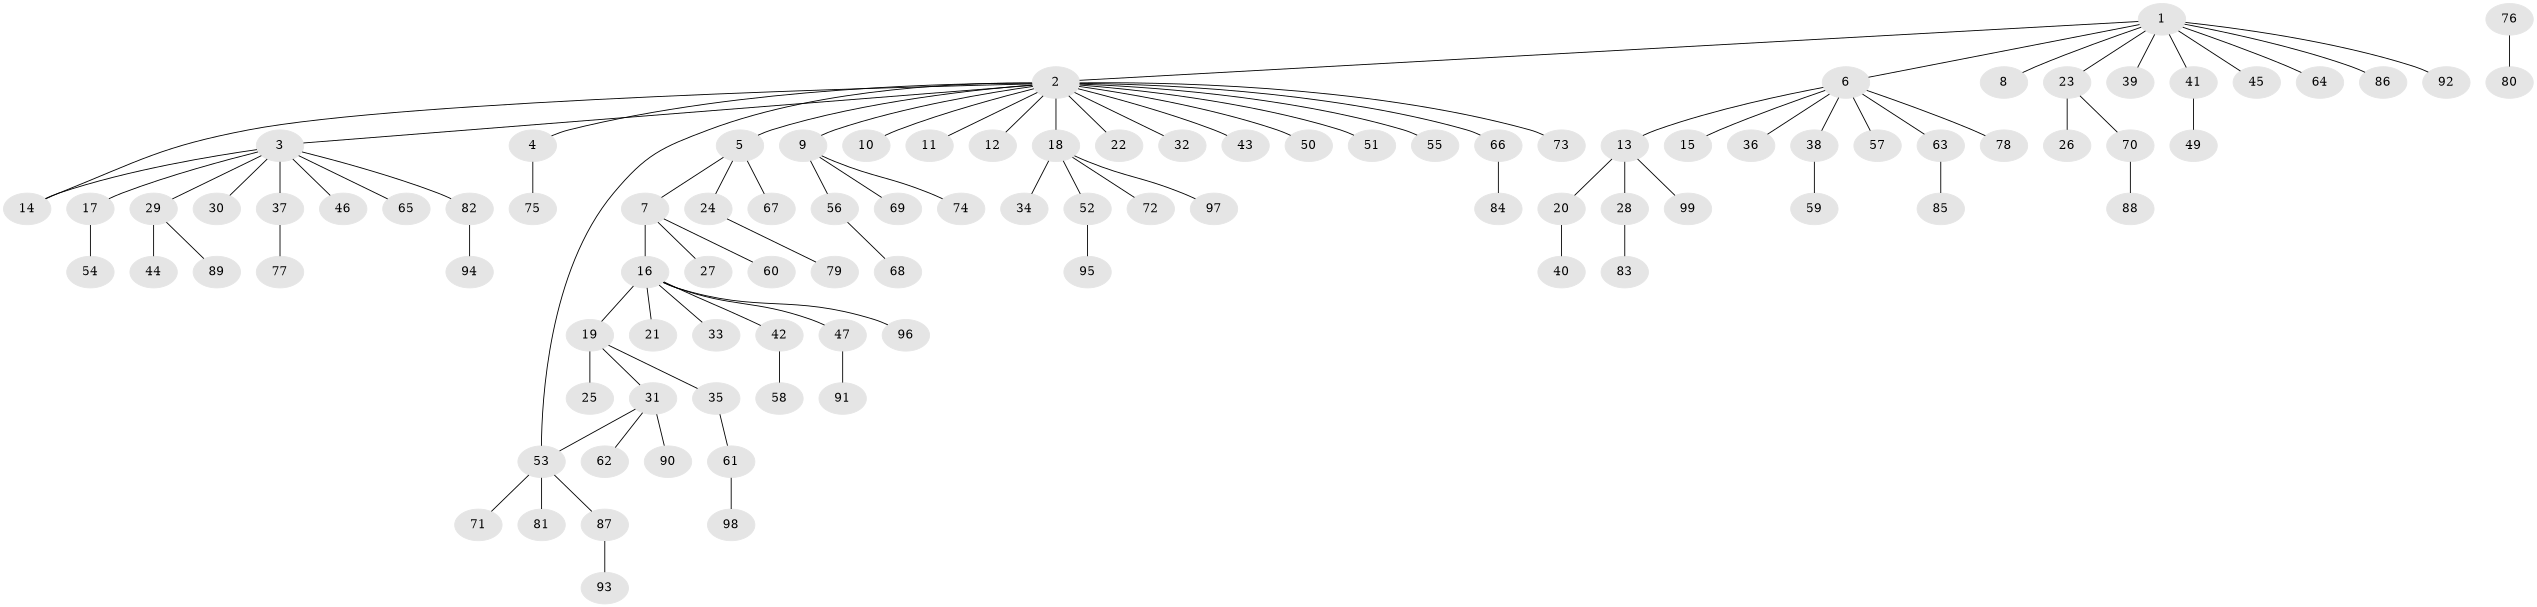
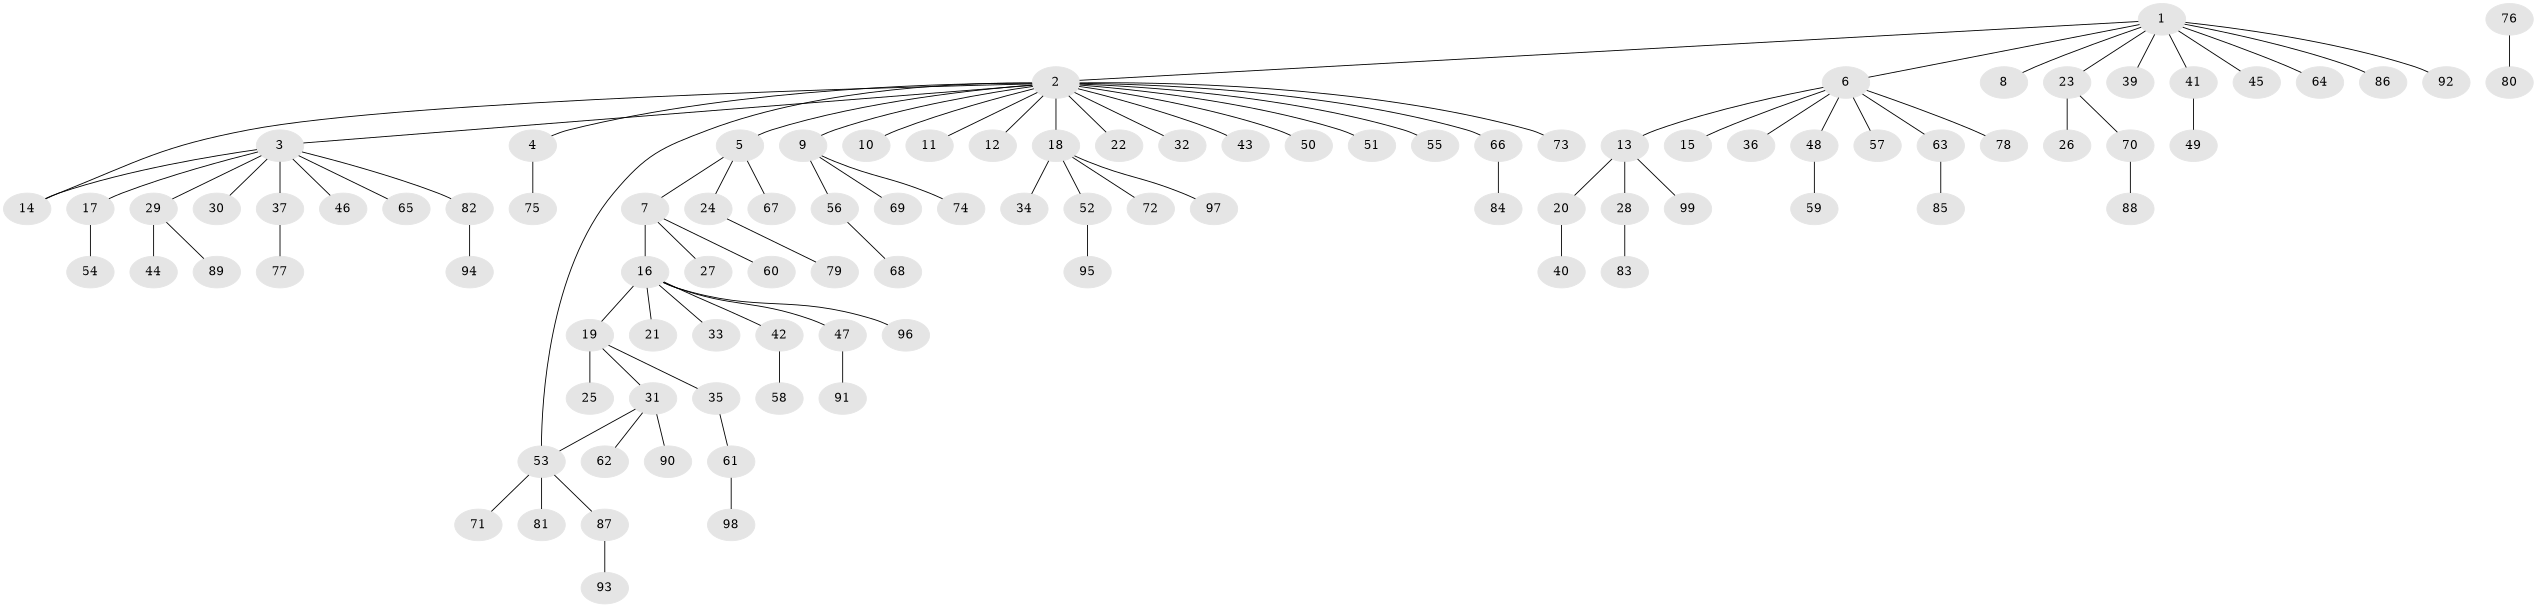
node "38": label "38" -> "48"
